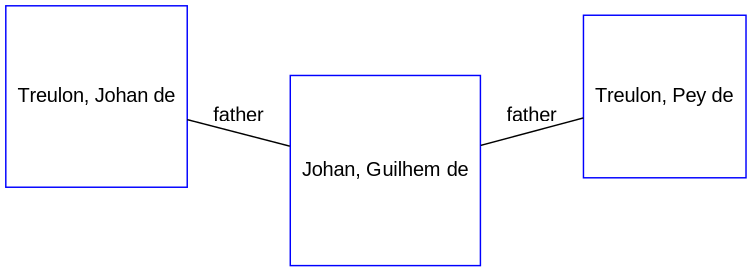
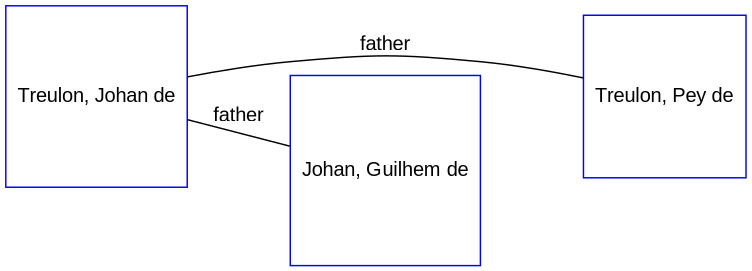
edge "Treulon, Pey de" -- "Johan, Guilhem de": now "Treulon, Pey de" -- "Treulon, Johan de"
